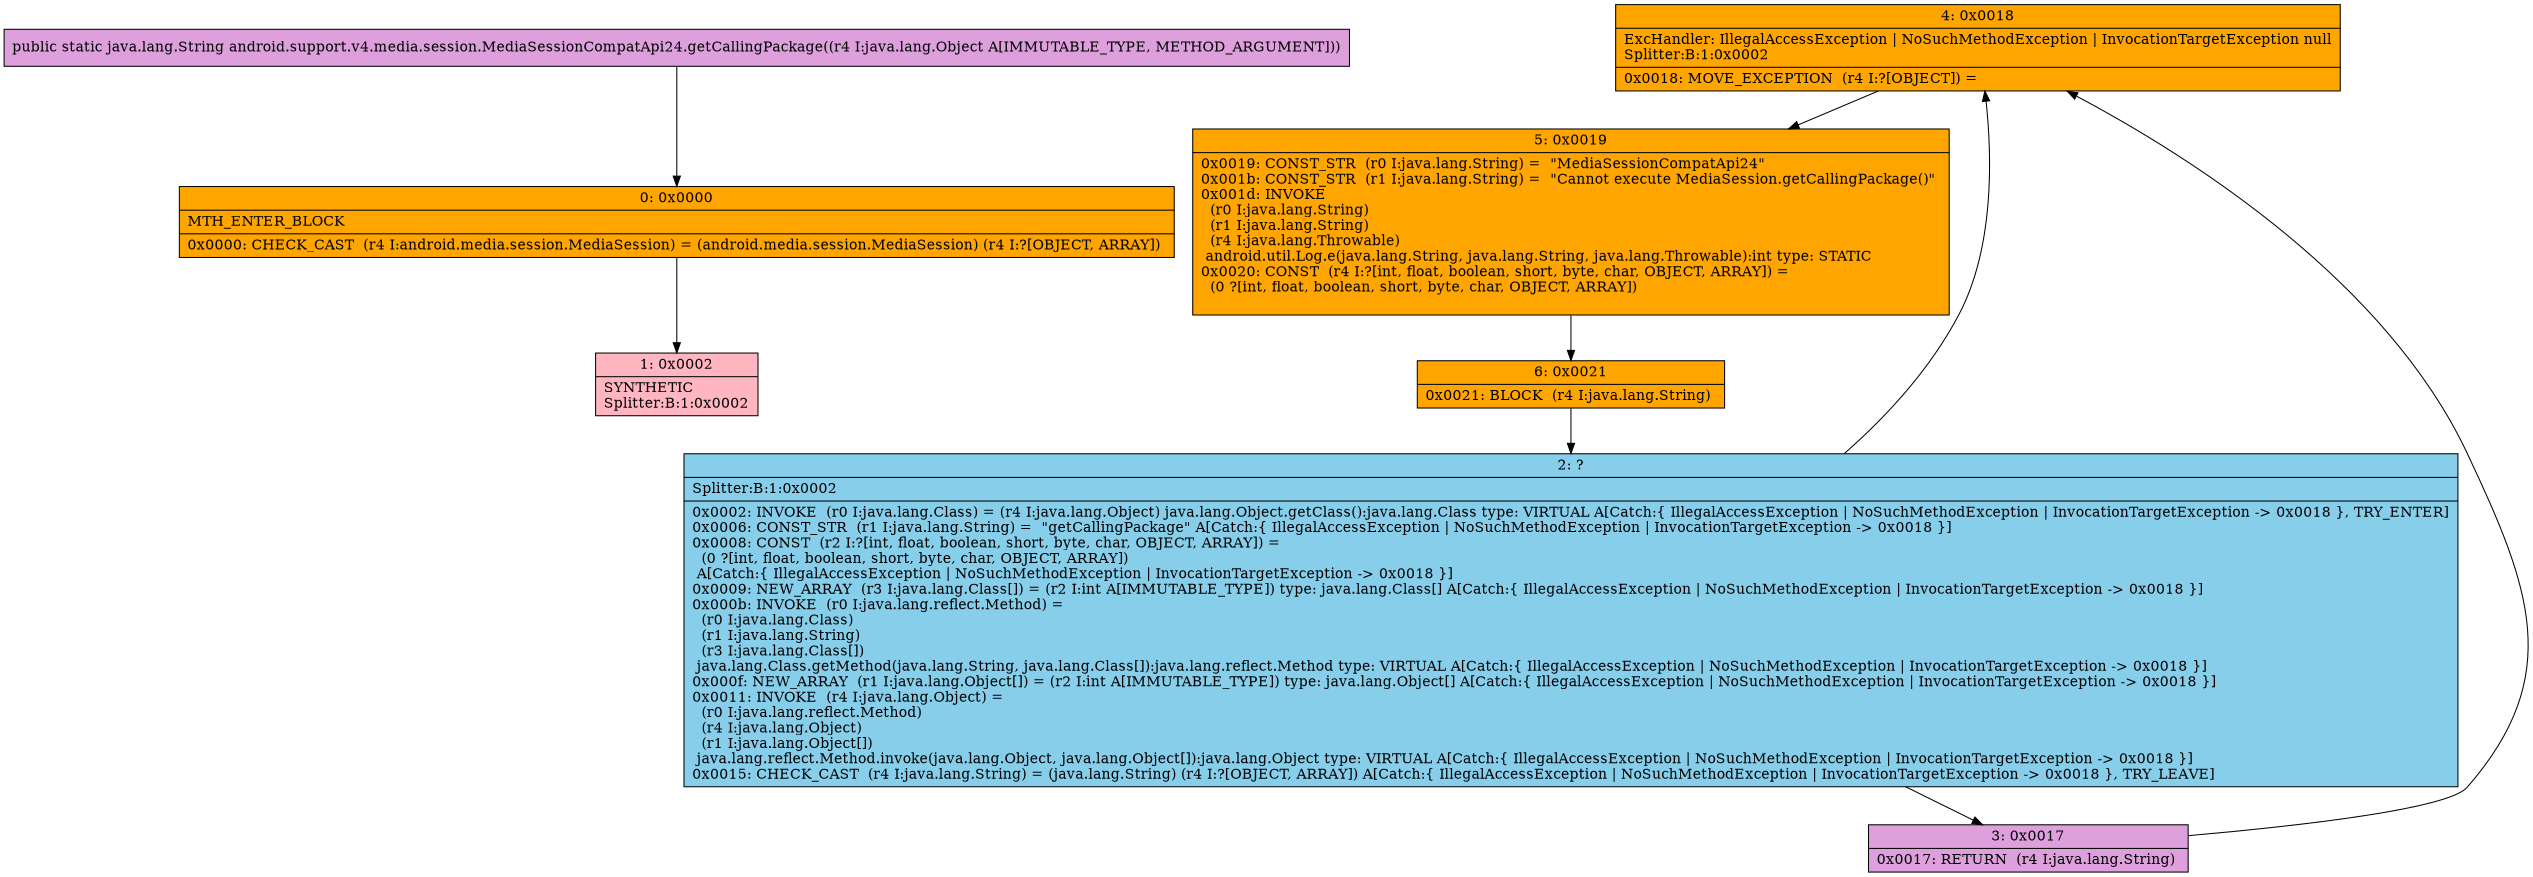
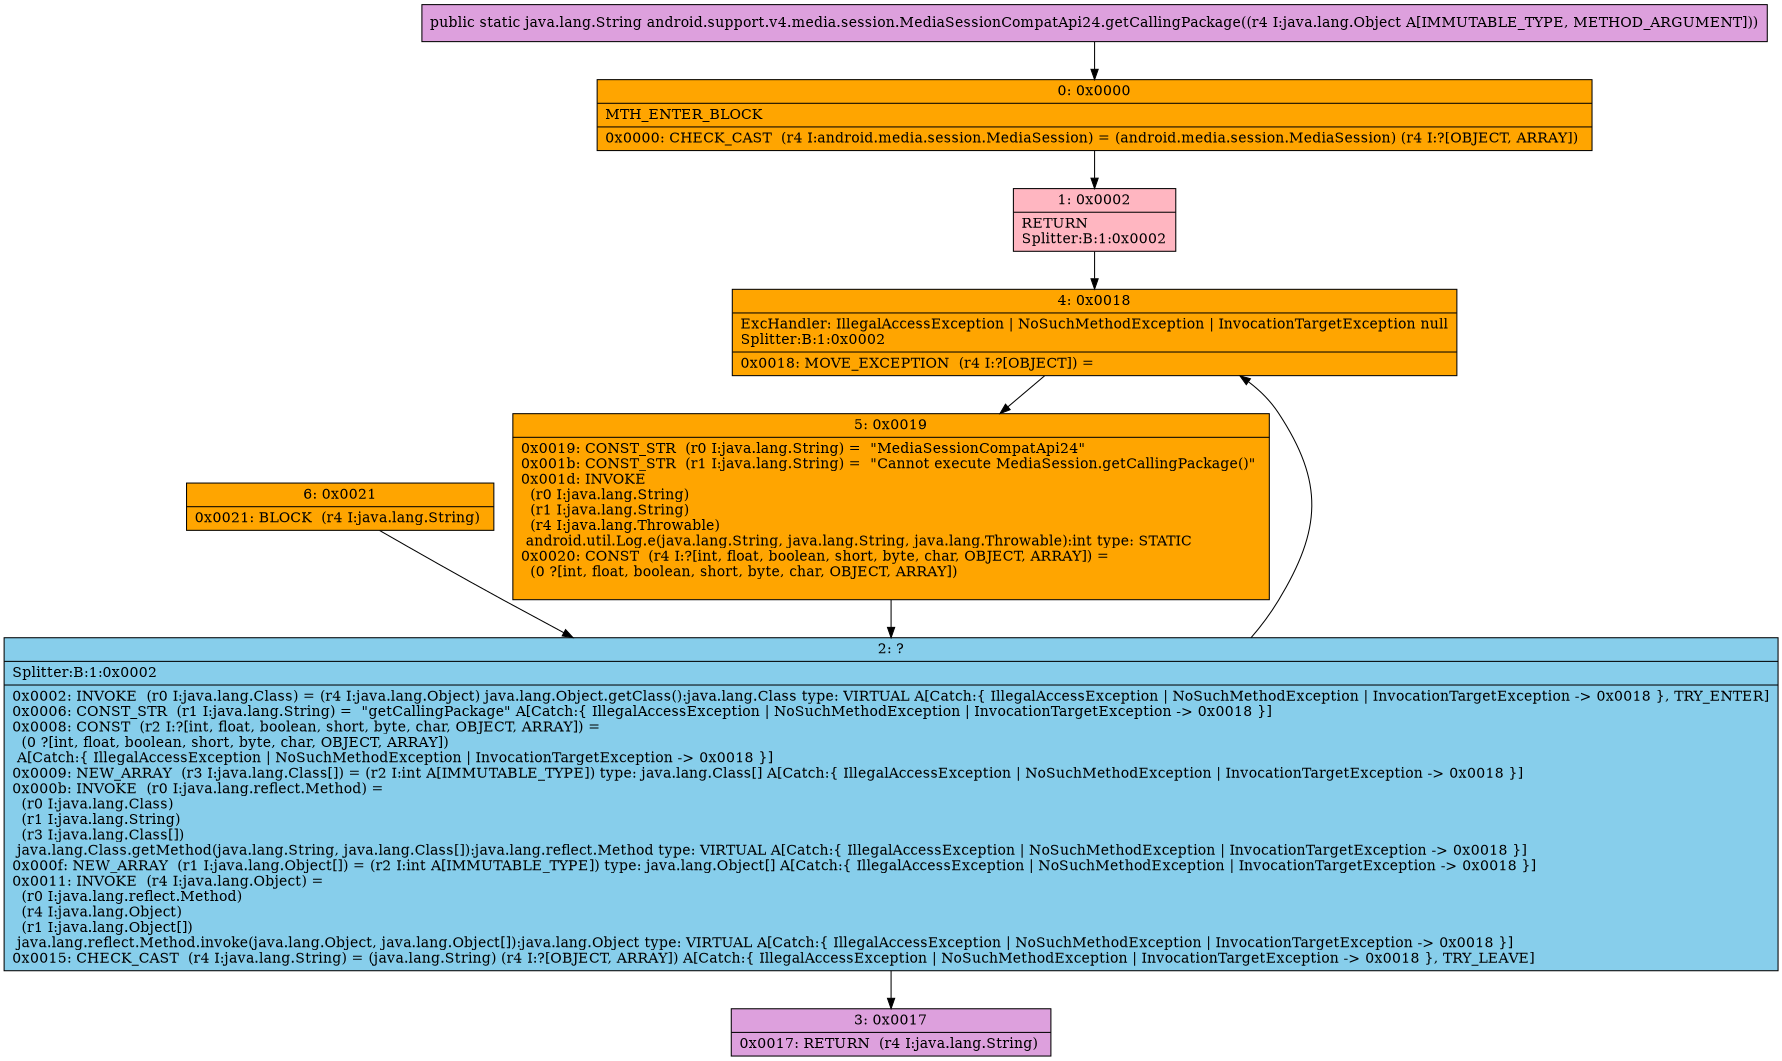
edge "5: 0x0019" -> "6: 0x0021": now "5: 0x0019" -> "2: ?"
node "1: 0x0002": text "SYNTHETIC" -> "RETURN"
edge "3: 0x0017" -> "4: 0x0018": now "1: 0x0002" -> "4: 0x0018"
